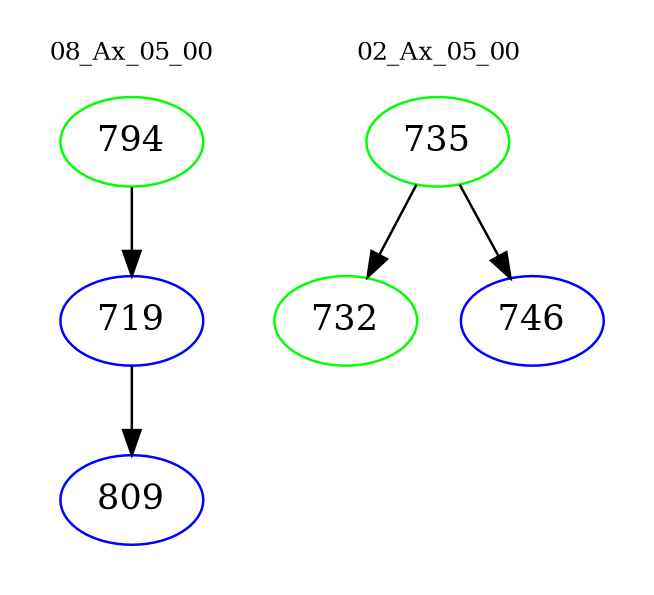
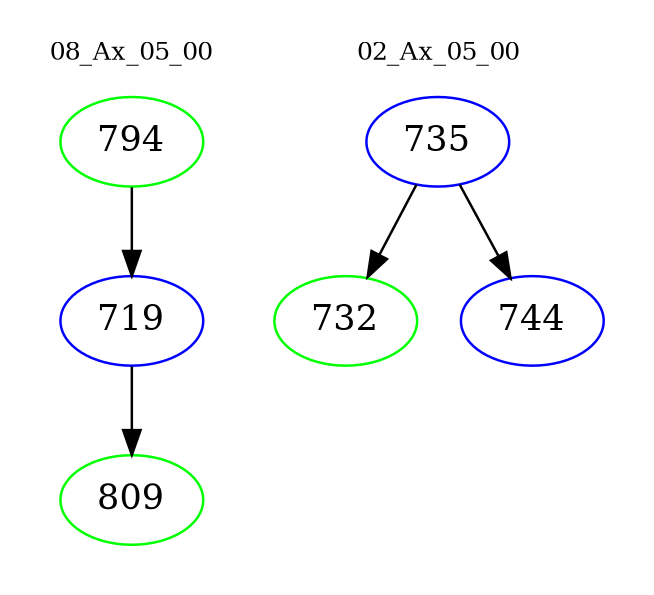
node "735": color green -> blue
node "746": label "746" -> "744"
node "809": color blue -> green
